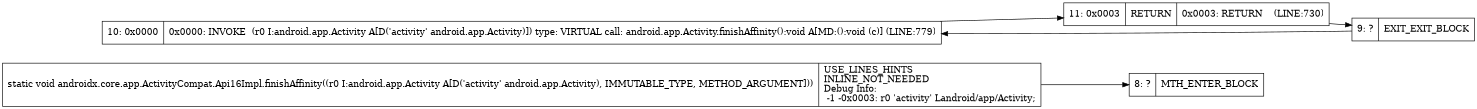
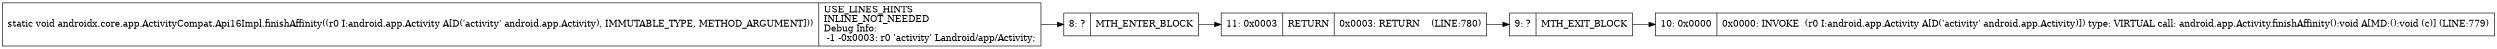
node "11: 0x0003": text "0x0003: RETURN    (LINE:730)" -> "0x0003: RETURN    (LINE:780)"
edge "10: 0x0000" -> "11: 0x0003": now "8: ?" -> "11: 0x0003"
node "9: ?": text "EXIT_EXIT_BLOCK" -> "MTH_EXIT_BLOCK"
